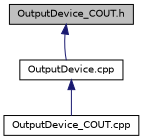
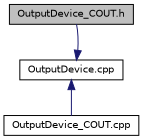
edge "OutputDevice.cpp" -> "OutputDevice_COUT.h": reversed
